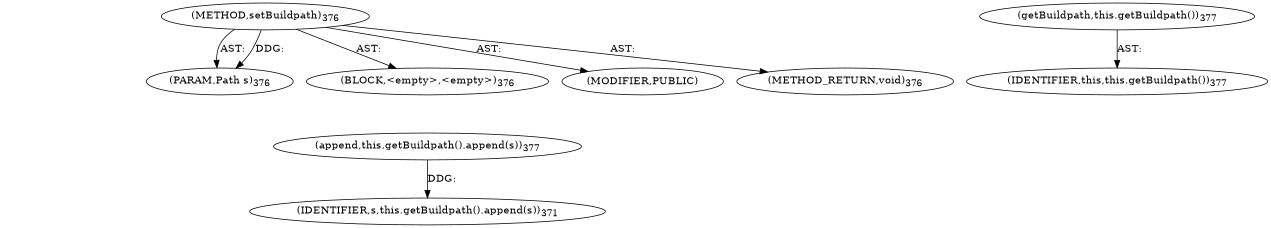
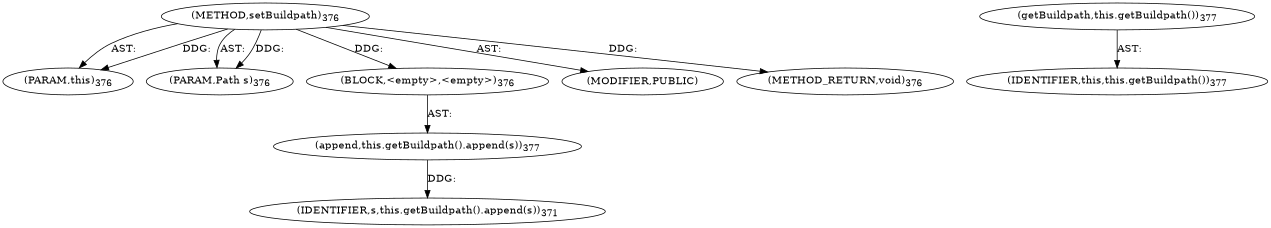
edge "(METHOD,setBuildpath)" -> "(BLOCK,<empty>,<empty>)": label "AST: " -> "DDG: "
edge "(METHOD,setBuildpath)" -> "(METHOD_RETURN,void)": label "AST: " -> "DDG: "
node "(PARAM,this)": added
edge "(BLOCK,<empty>,<empty>)" -> "(append,this.getBuildpath().append(s))": added, label "AST:"
